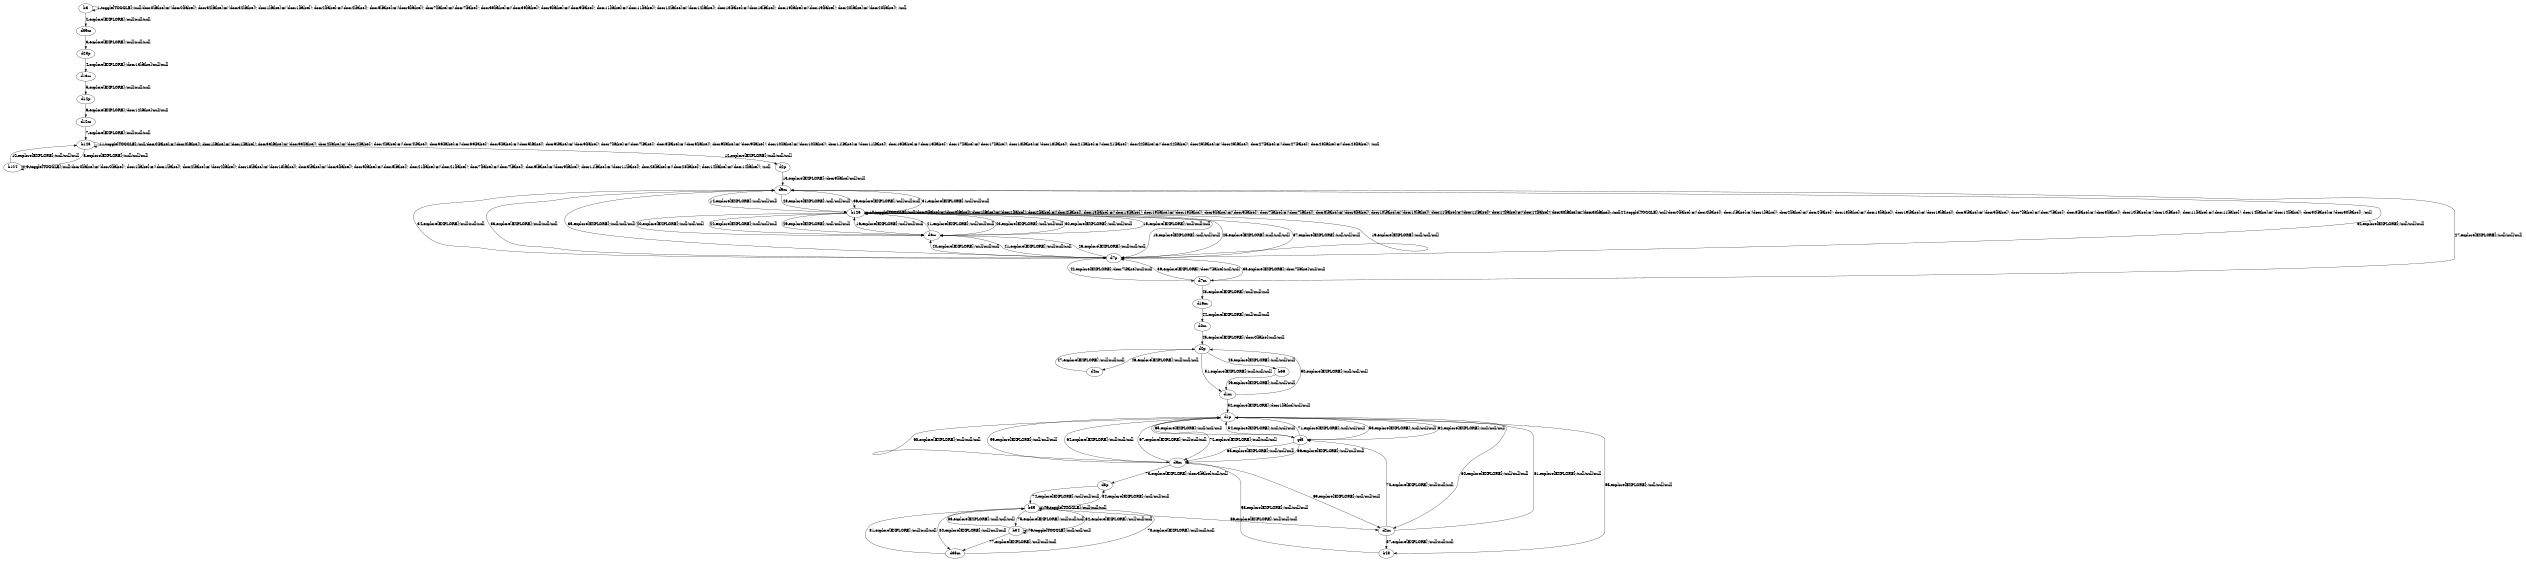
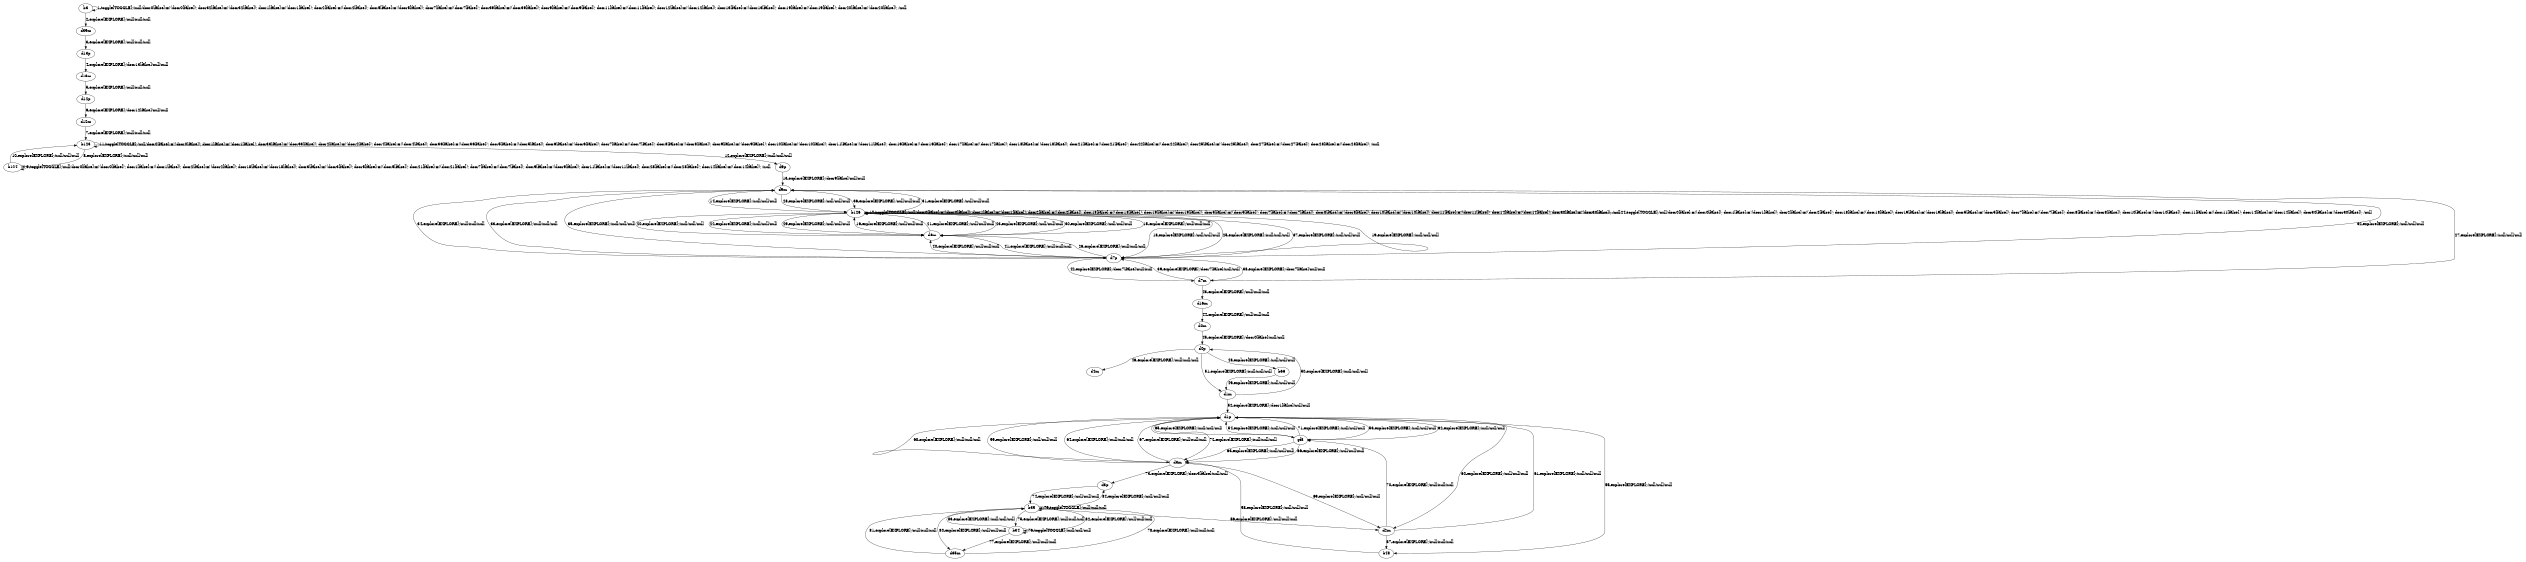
node "d23p": label "d23p" -> "d13p"
node "d2p": label "d2p" -> "d9p"
edge "d4m" -> "d0p": removed, label "47-explore[EXPLORE];/null/null/null"
